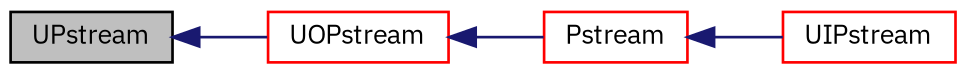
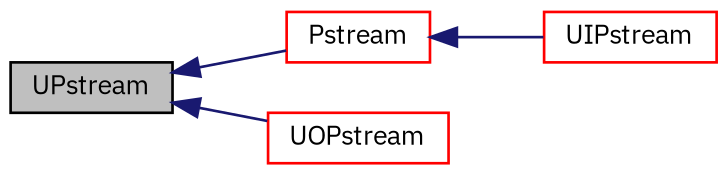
edge "Pstream" -> "UOPstream": now "Pstream" -> "UPstream"
